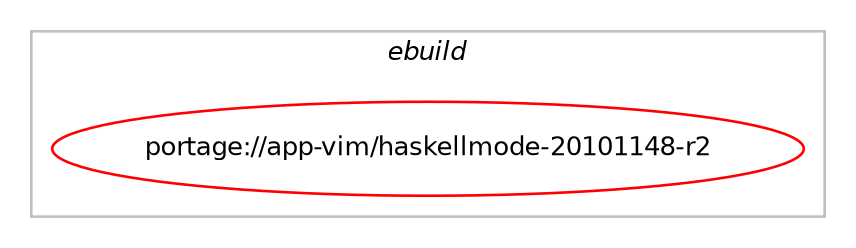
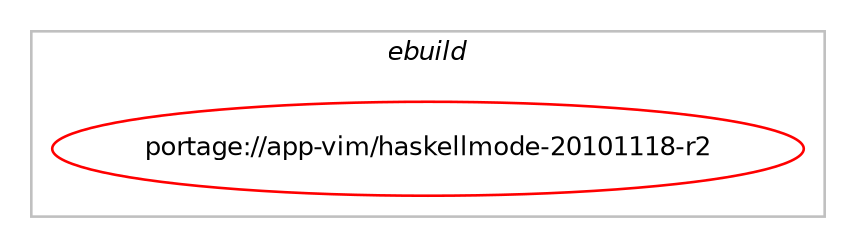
node "portage://app-vim/haskellmode-20101148-r2": label "portage://app-vim/haskellmode-20101148-r2" -> "portage://app-vim/haskellmode-20101118-r2"
